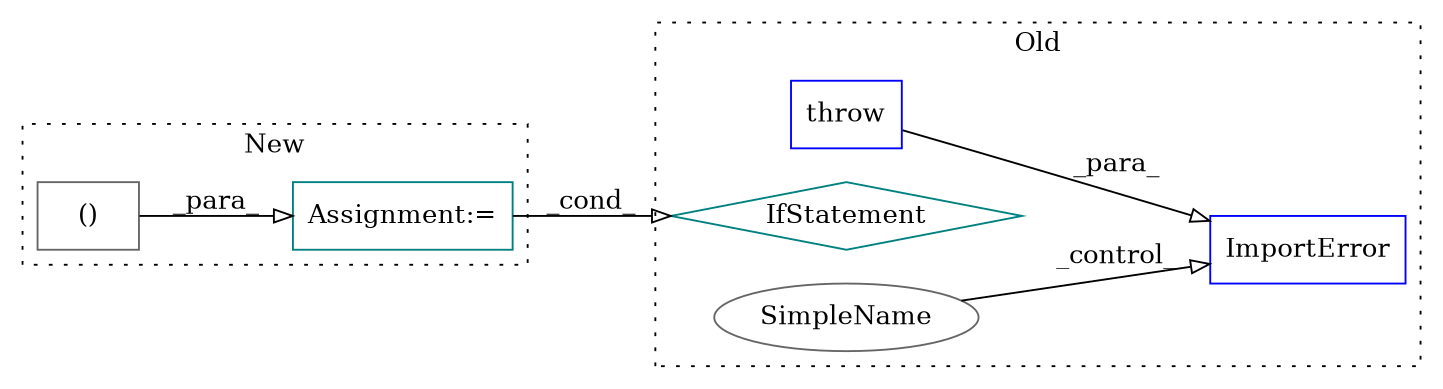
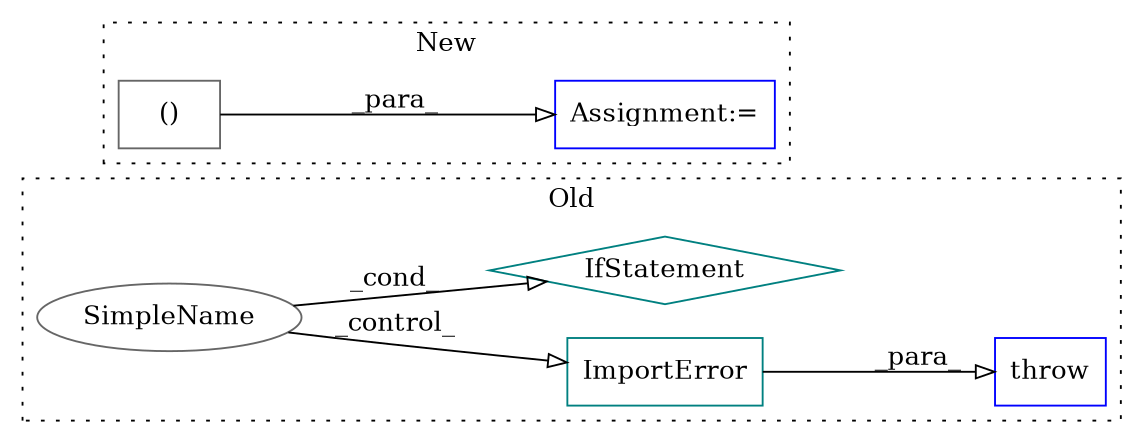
edge "throw" -> "ImportError": reversed
node "Assignment:=": color teal -> blue
edge "Assignment:=" -> "IfStatement": now "SimpleName" -> "IfStatement"
node "ImportError": color blue -> teal
